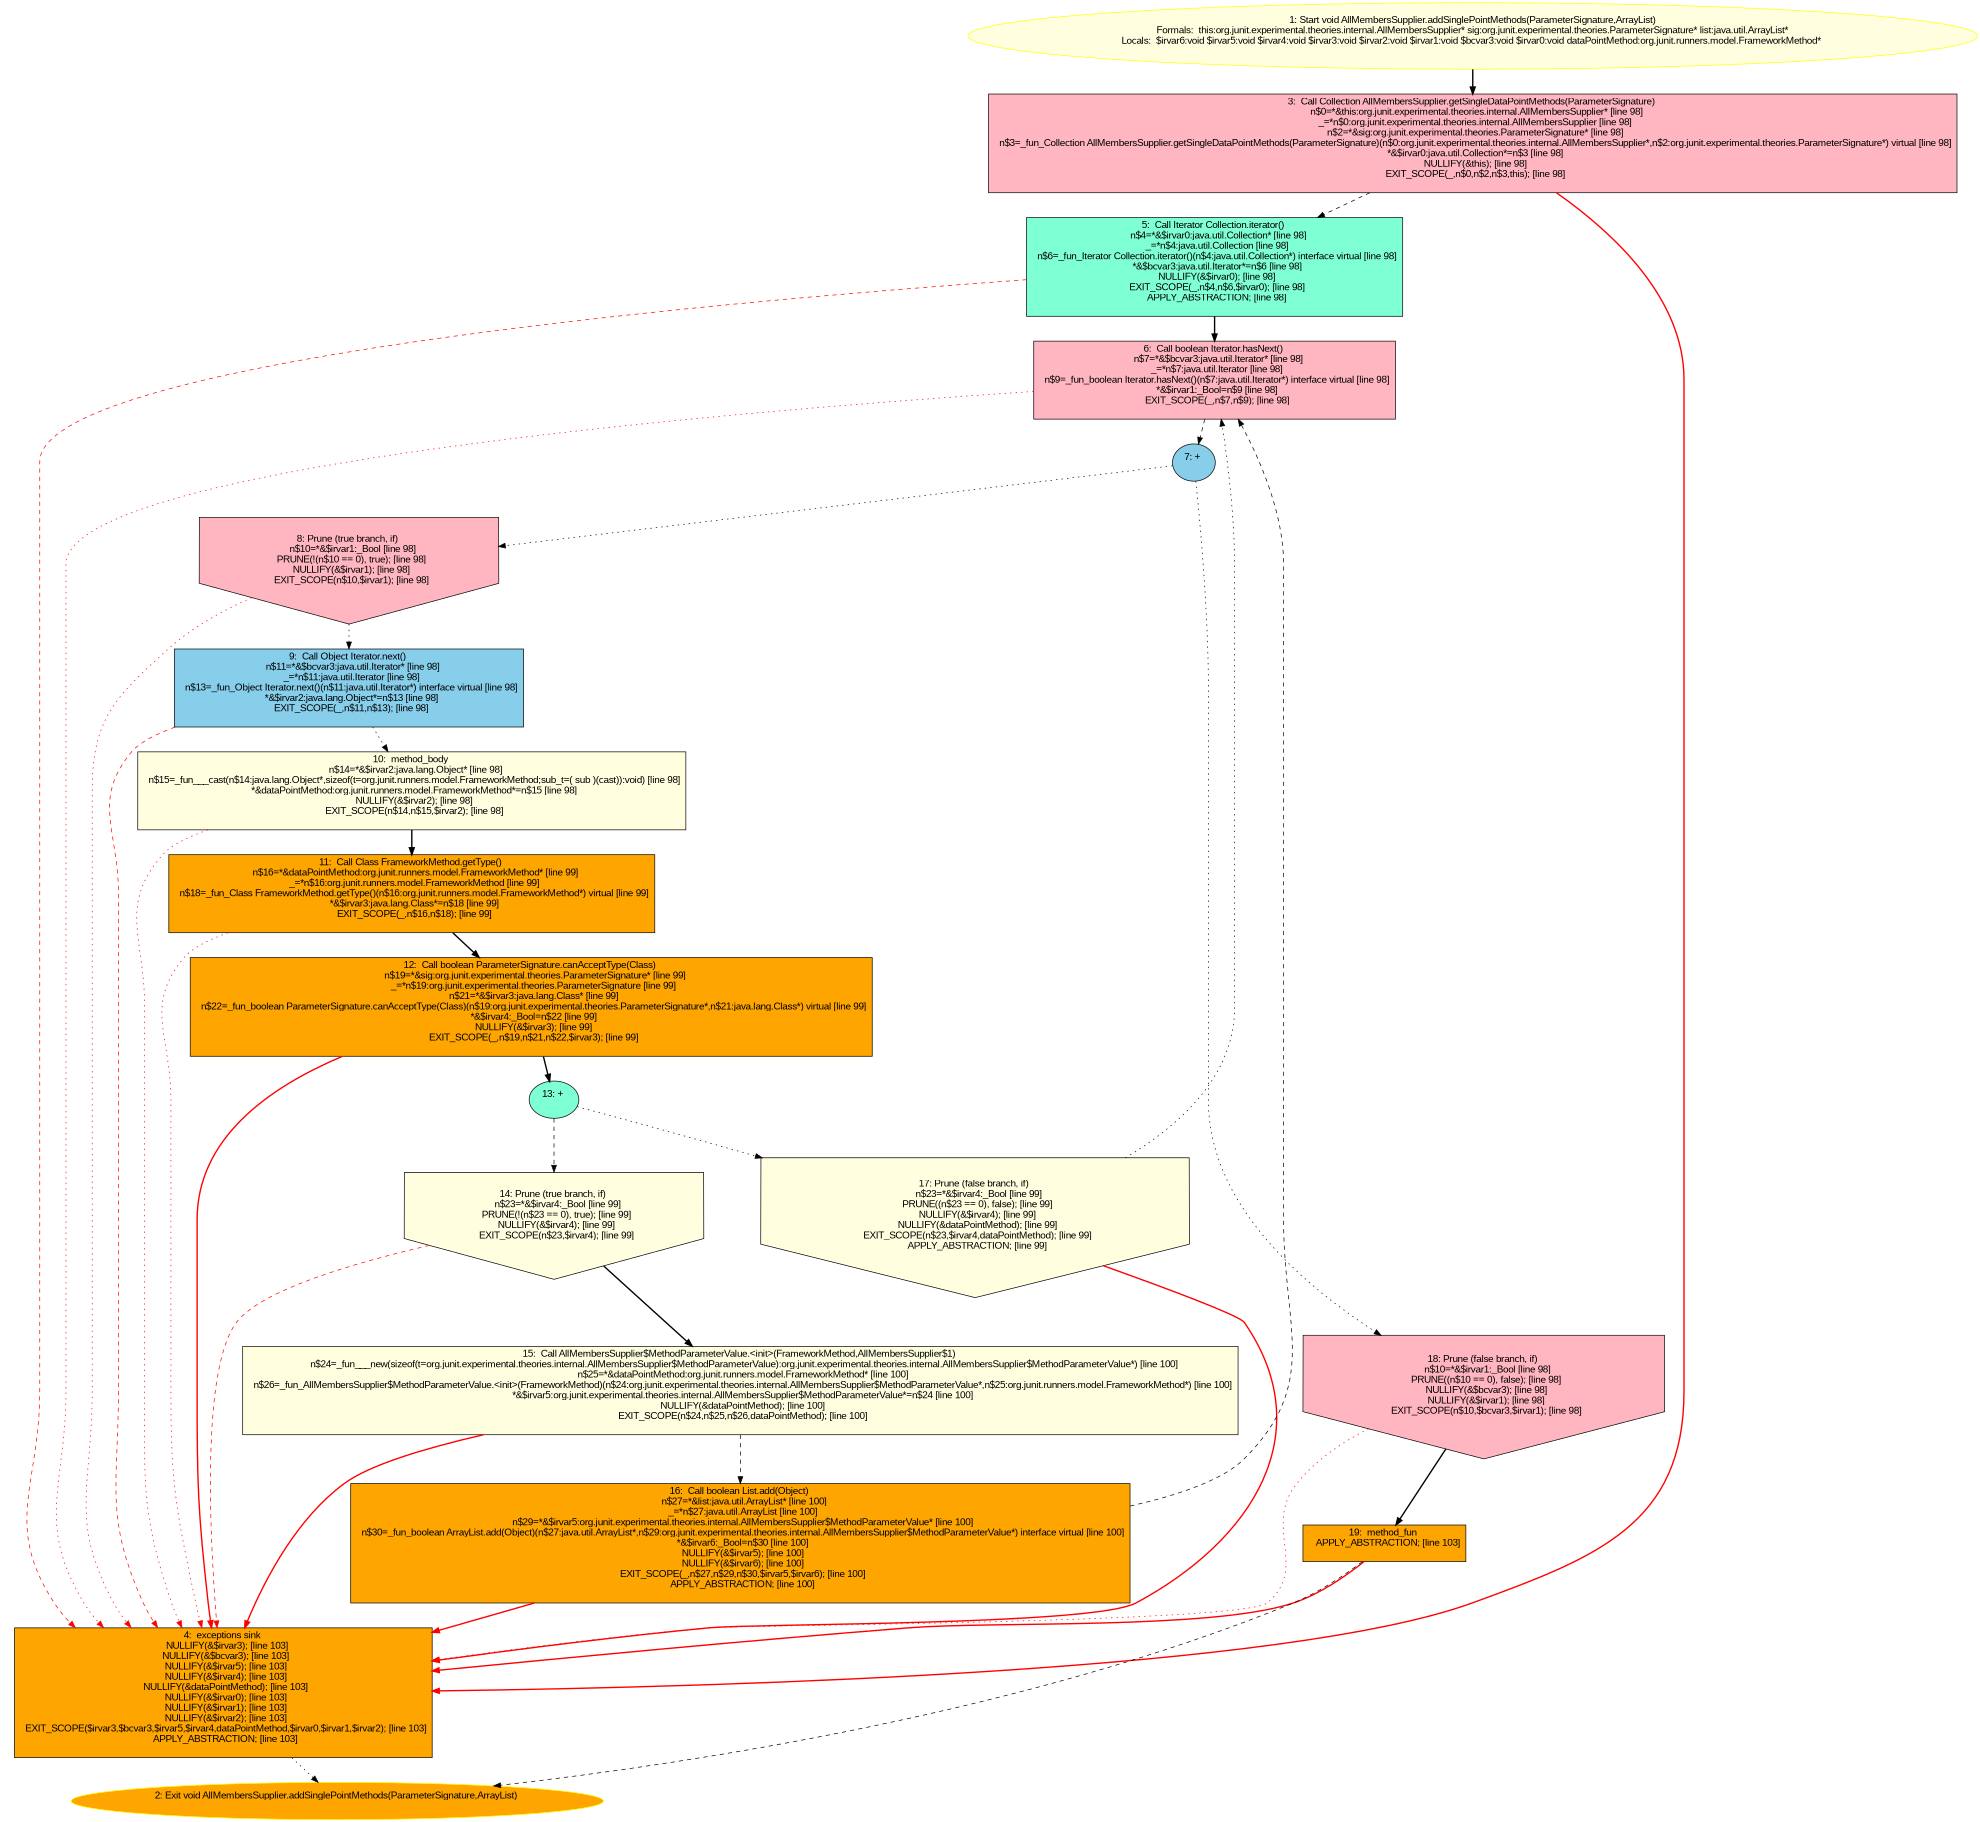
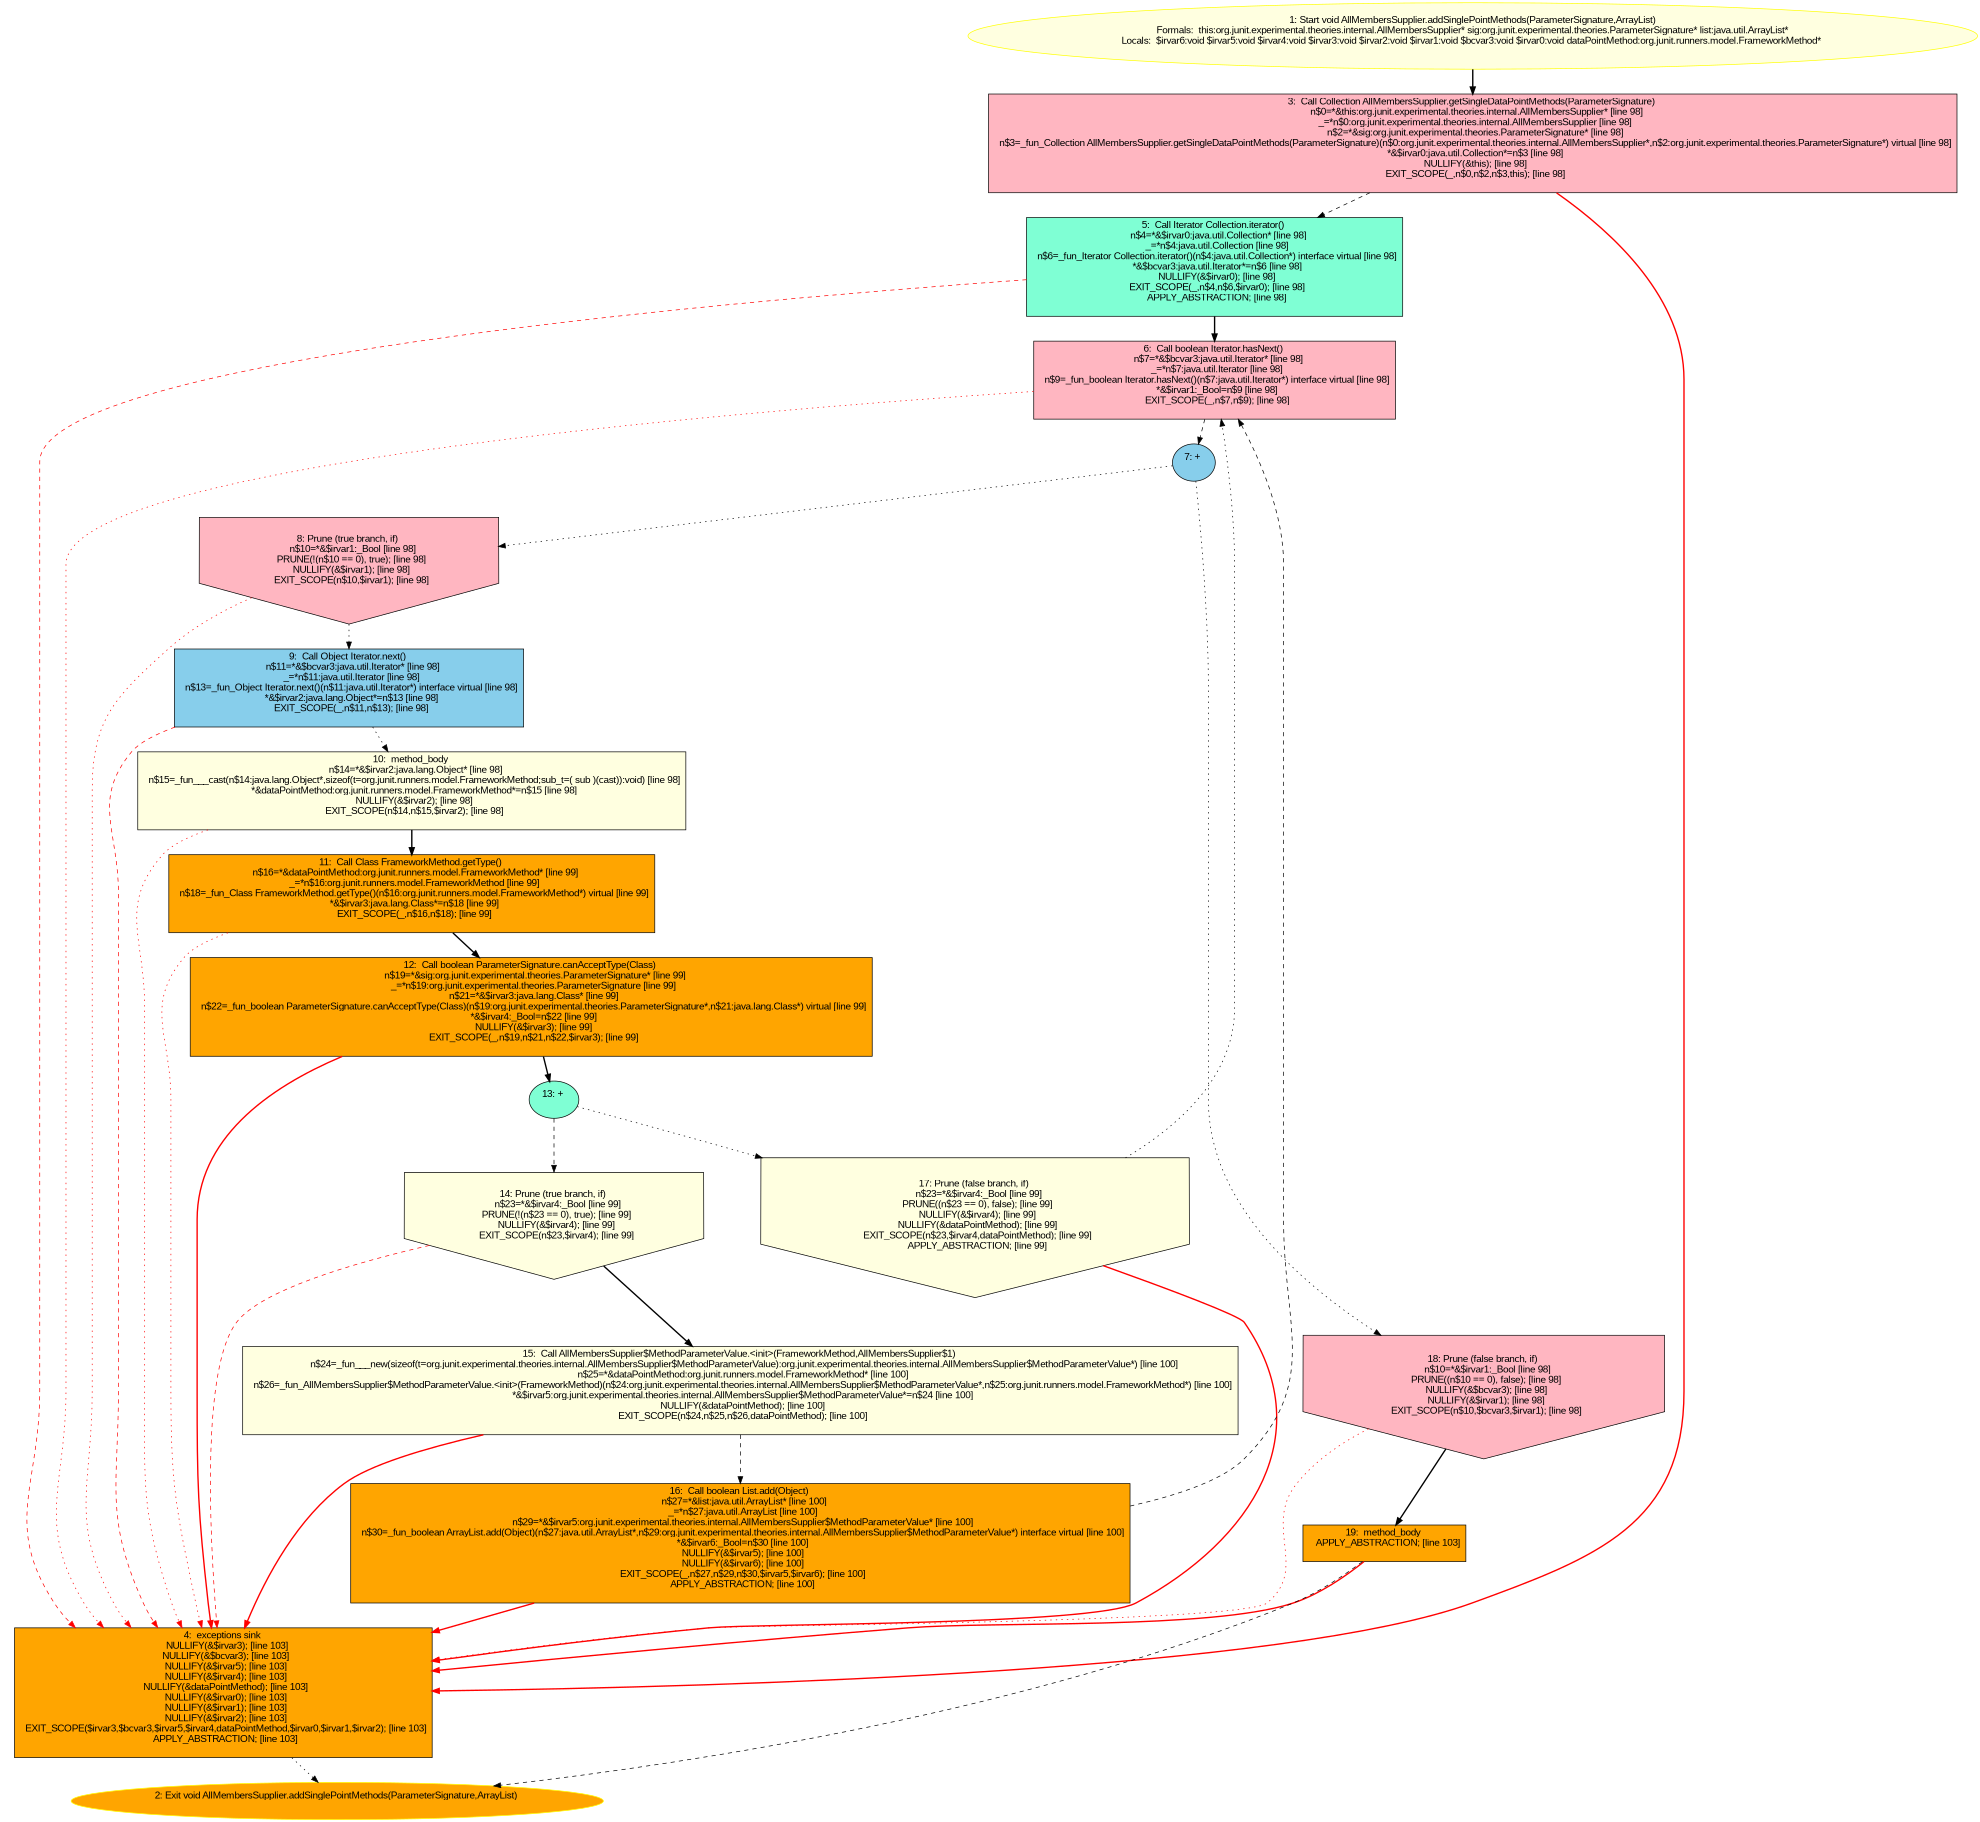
node "19:  method_fun APPLY_ABSTRACTION; [line 103]": label "19:  method_fun APPLY_ABSTRACTION; [line 103]" -> "19:  method_body APPLY_ABSTRACTION; [line 103]"
